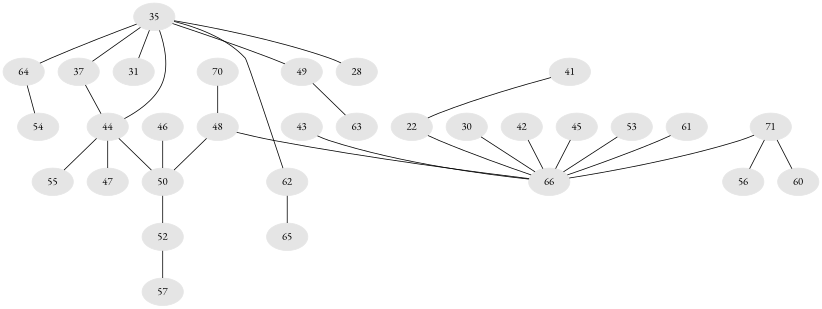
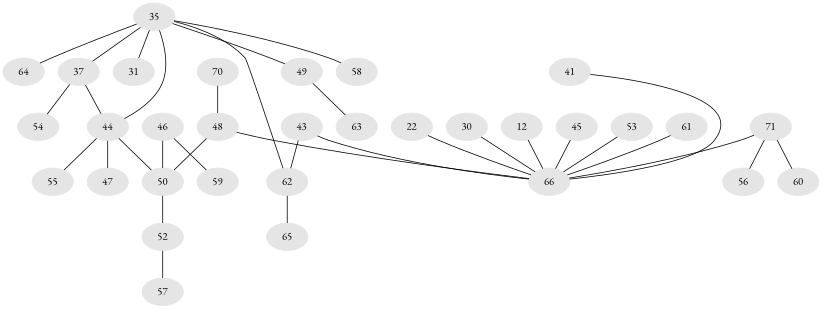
node "28": label "28" -> "58"
edge "41" -- "22": now "41" -- "66"
edge "64" -- "54": now "37" -- "54"
node "42": label "42" -> "12"
edge "43" -- "62": added
node "59": added
